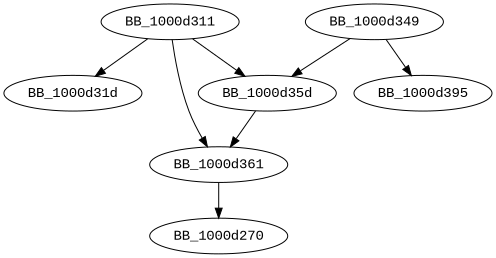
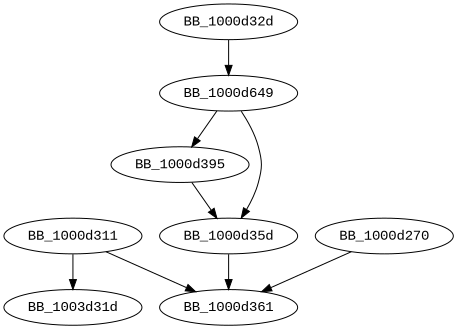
node "BB_1000d32d": added
node "BB_1000d349": label "BB_1000d349" -> "BB_1000d649"
edge "BB_1000d311" -> "BB_1000d35d": now "BB_1000d395" -> "BB_1000d35d"
node "BB_1000d31d": label "BB_1000d31d" -> "BB_1003d31d"
edge "BB_1000d361" -> "BB_1000d270": reversed
